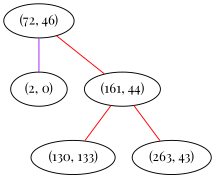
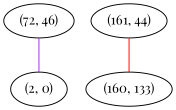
edge "(72, 46)" -- "(161, 44)": removed
node "(130, 133)": label "(130, 133)" -> "(160, 133)"
node "(263, 43)": removed
